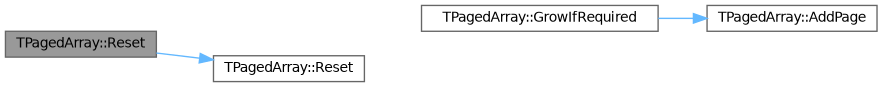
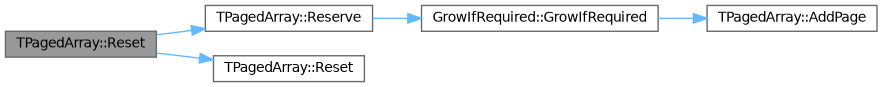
node "TPagedArray::Reserve": added
node "TPagedArray::GrowIfRequired": label "TPagedArray::GrowIfRequired" -> "GrowIfRequired::GrowIfRequired"
